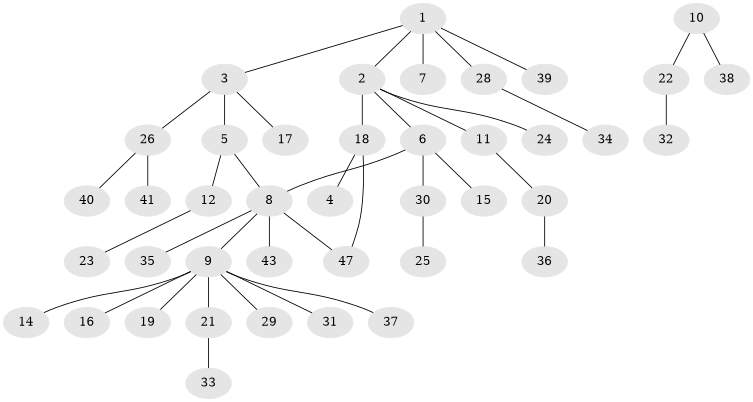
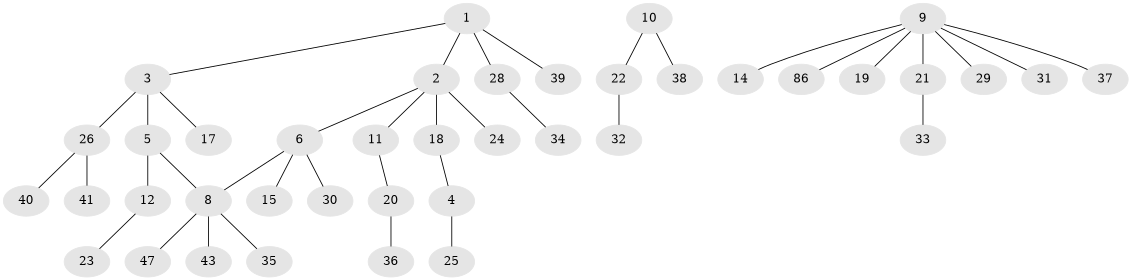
node "7": removed
edge "18" -- "47": removed
edge "8" -- "9": removed
edge "30" -- "25": now "4" -- "25"
node "16": label "16" -> "86"
